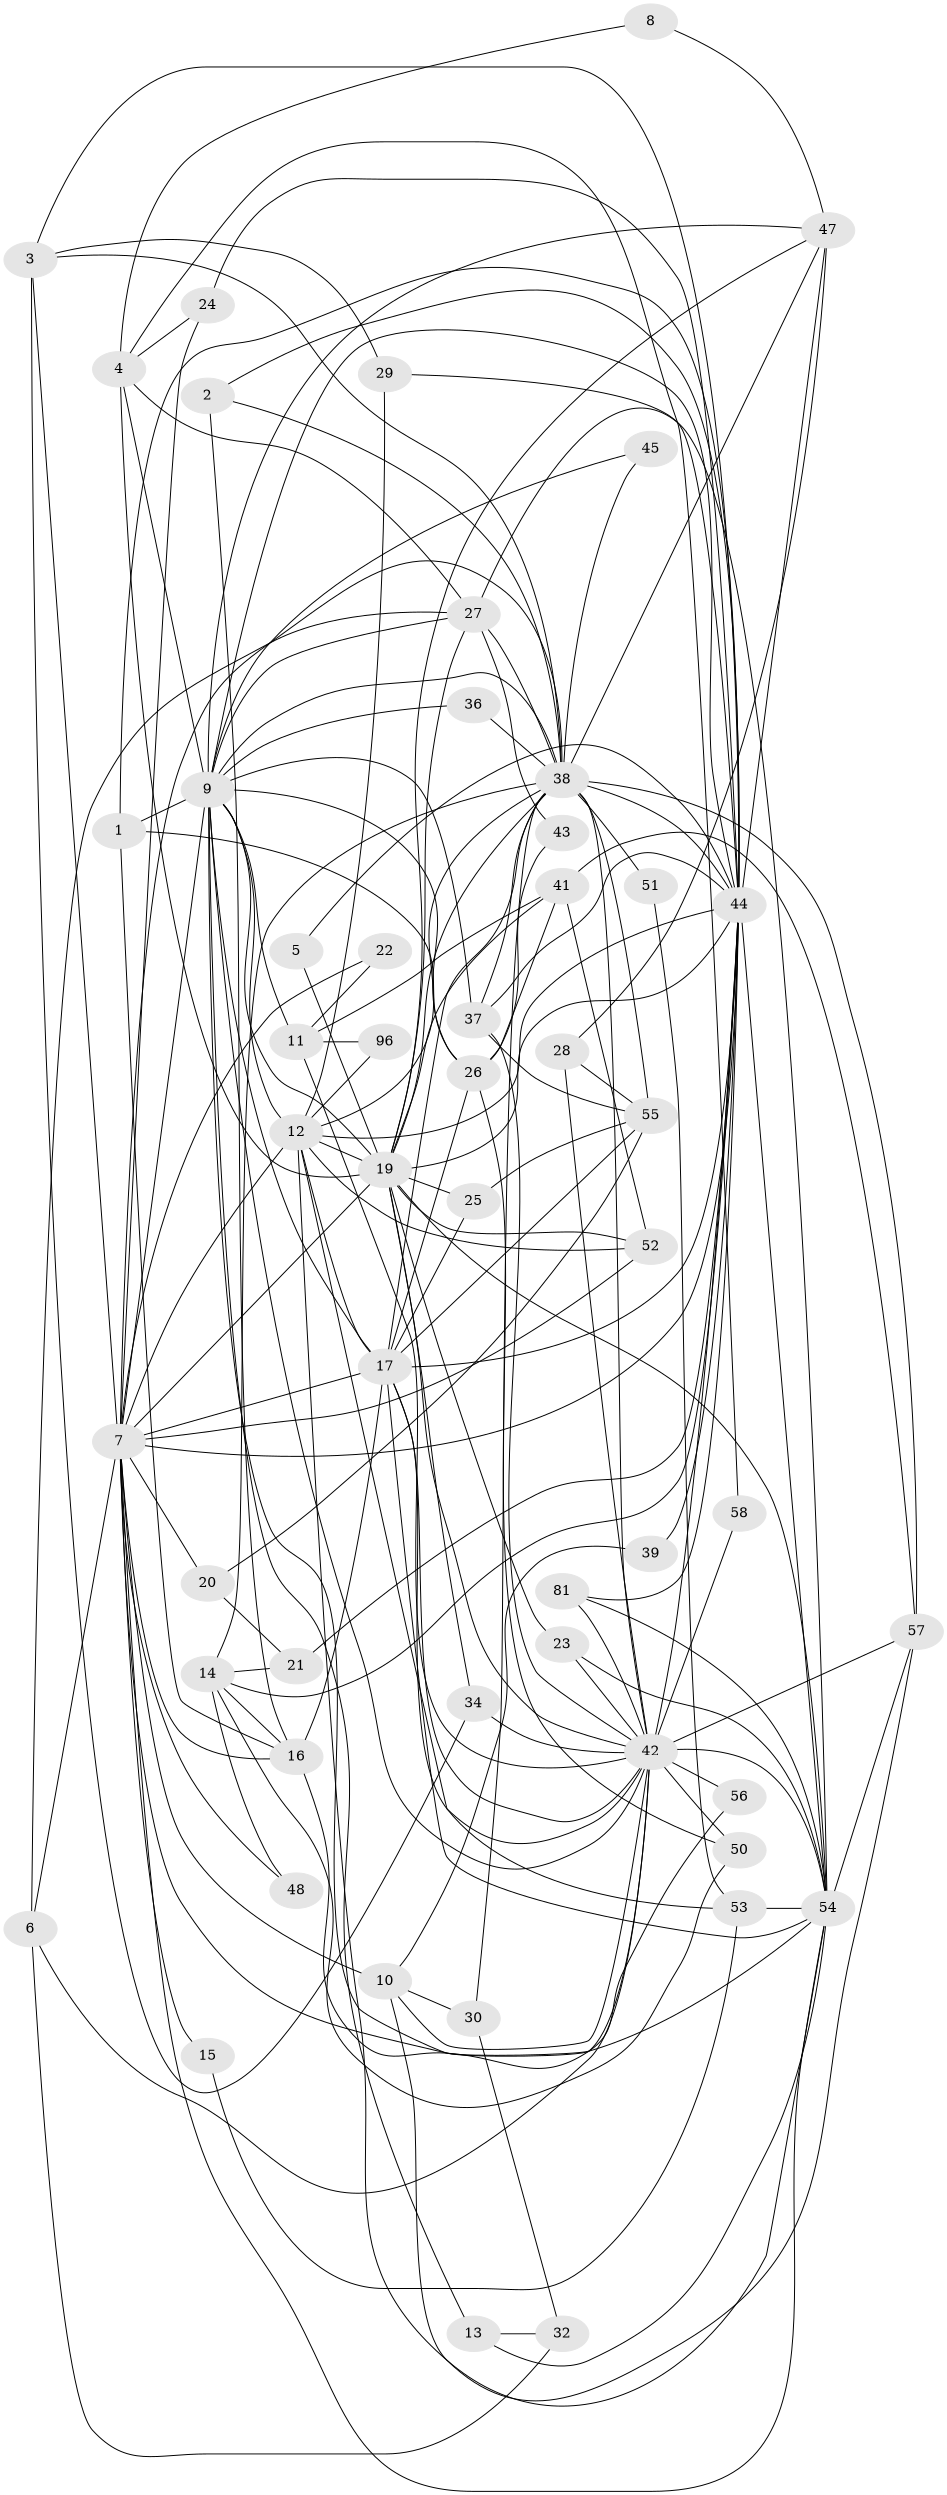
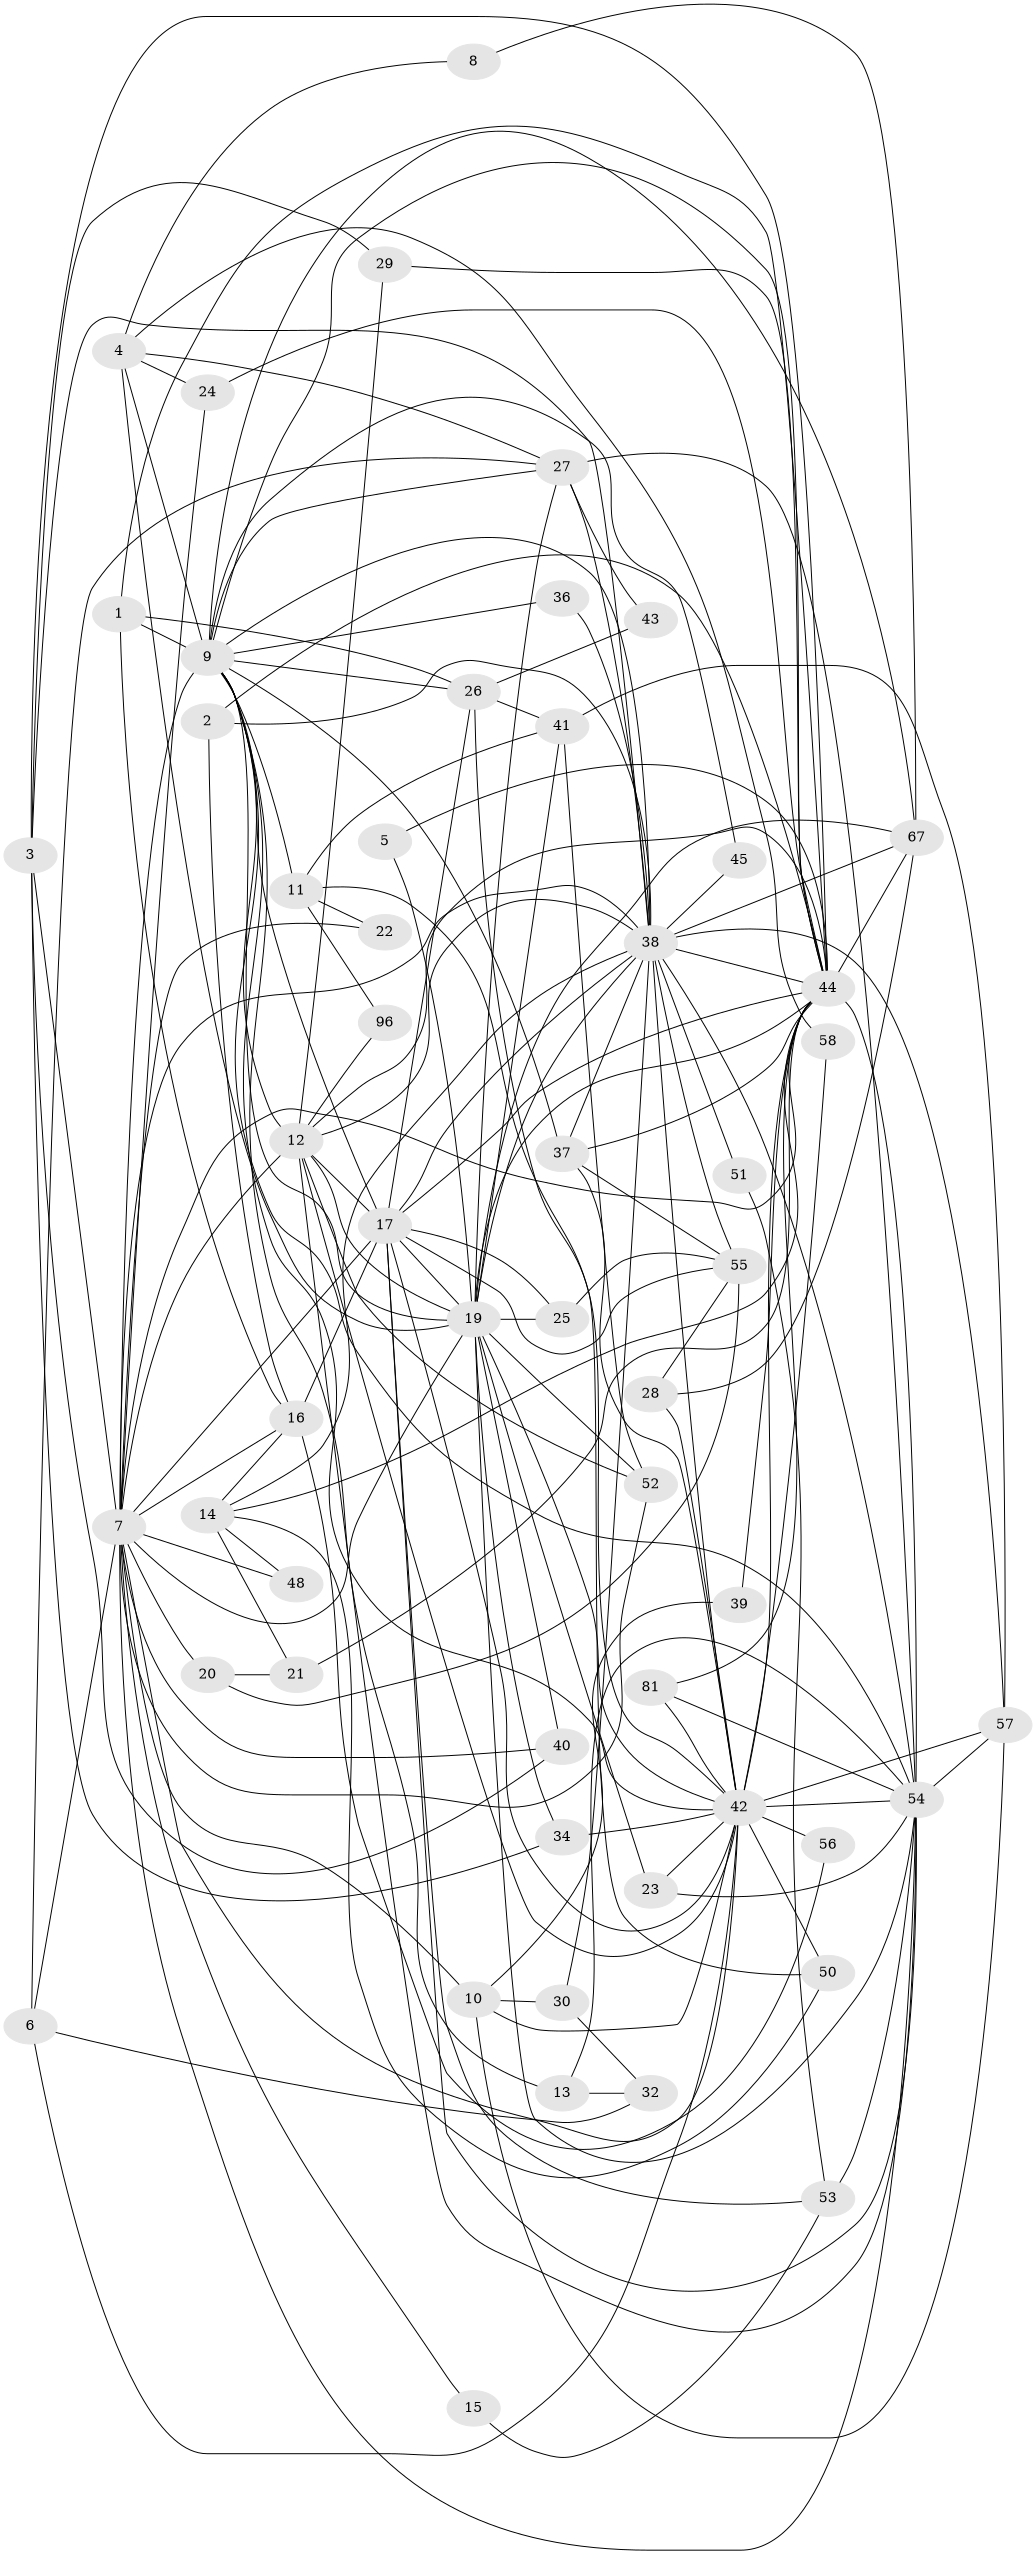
node "47": label "47" -> "67"
edge "17" -- "19": added
edge "38" -- "54": added
node "40": added
